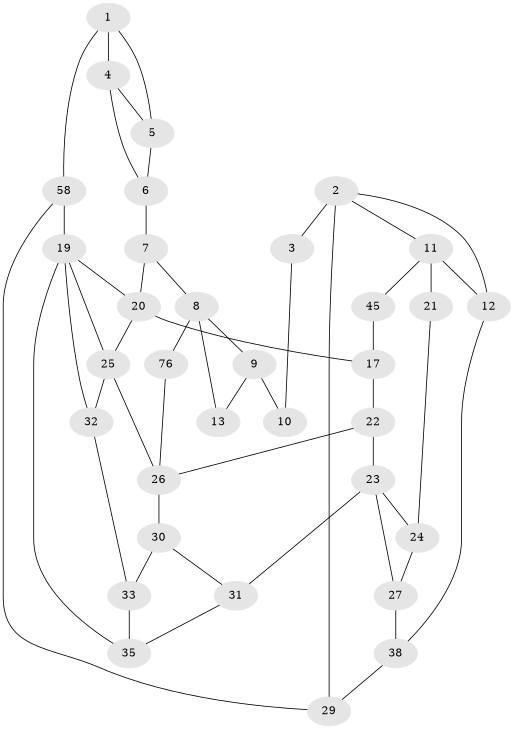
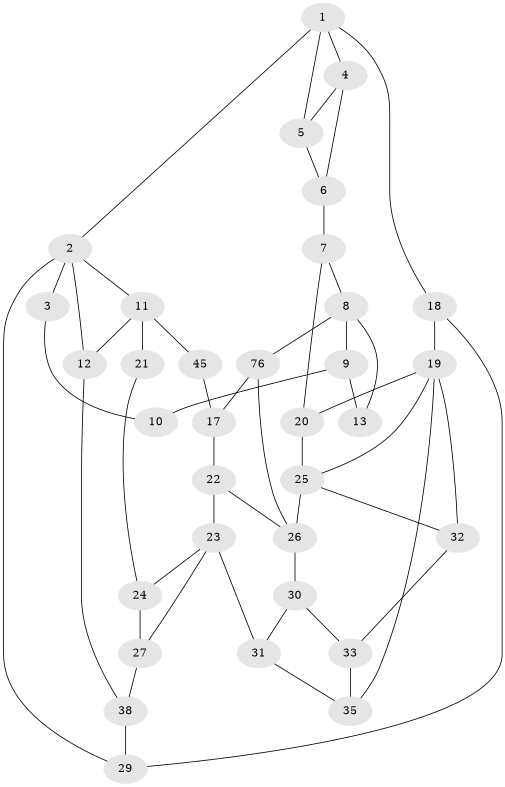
edge "1" -- "2": added
node "58": label "58" -> "18"
edge "20" -- "17": now "76" -- "17"
